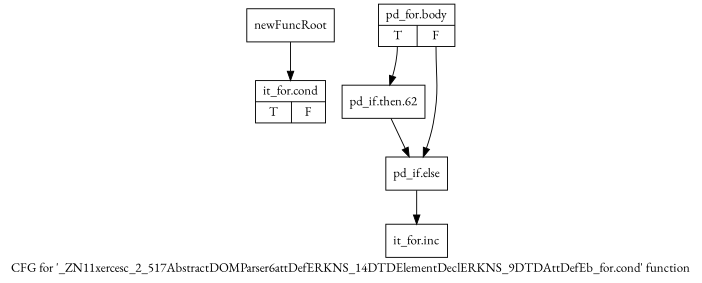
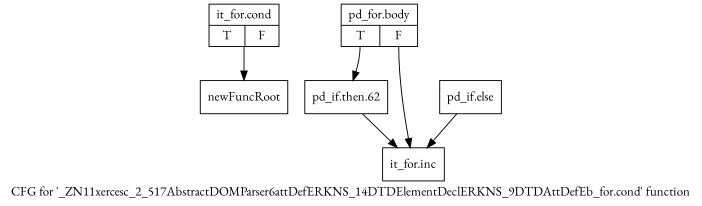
edge "newFuncRoot" -> "it_for.cond": reversed
edge "pd_for.body" -> "pd_if.else": now "pd_for.body" -> "it_for.inc"
edge "pd_if.then.62" -> "pd_if.else": now "pd_if.then.62" -> "it_for.inc"
